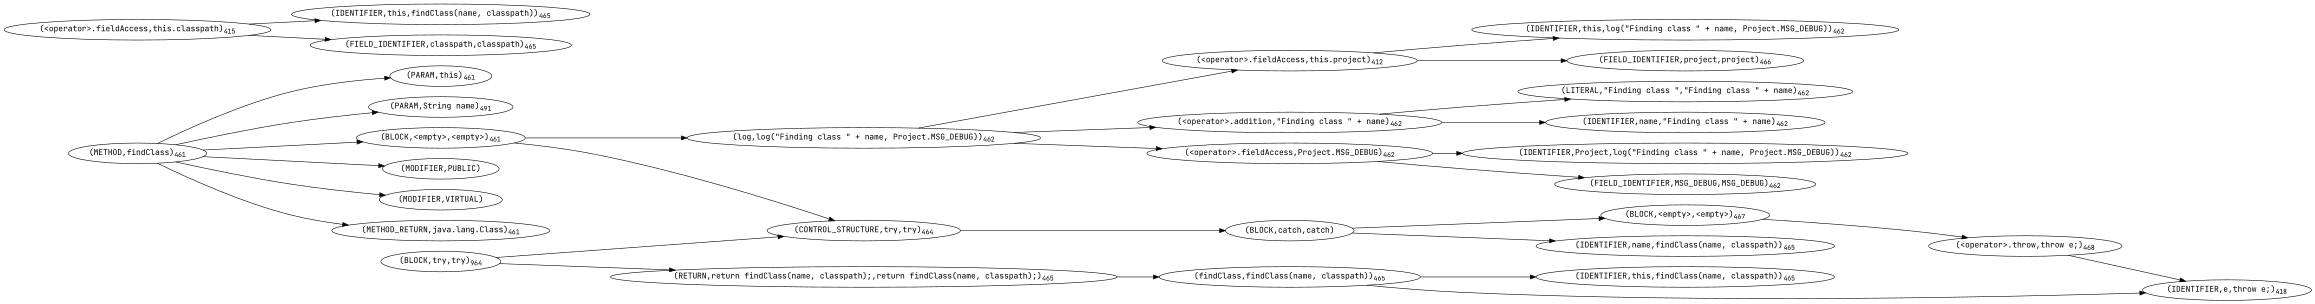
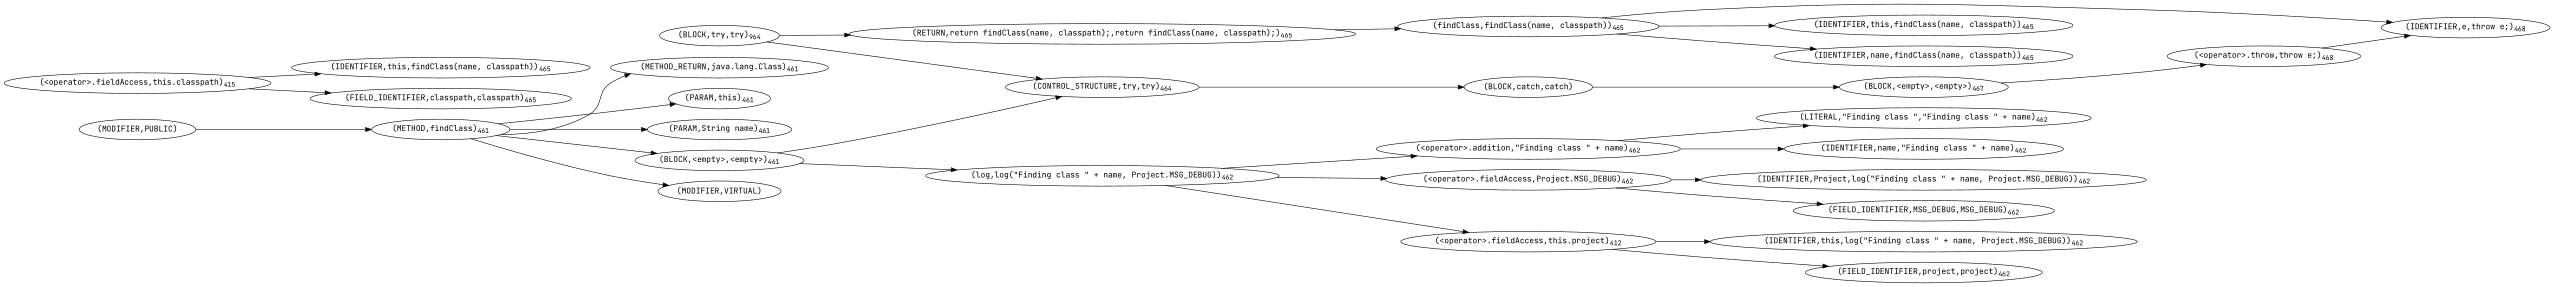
node "(FIELD_IDENTIFIER,project,project)": text "466" -> "462"
node "(PARAM,String name)": text "491" -> "461"
edge "(METHOD,findClass)" -> "(MODIFIER,PUBLIC)": reversed
edge "(BLOCK,catch,catch)" -> "(IDENTIFIER,name,findClass(name, classpath))": now "(findClass,findClass(name, classpath))" -> "(IDENTIFIER,name,findClass(name, classpath))"
node "(IDENTIFIER,e,throw e;)": text "418" -> "468"
